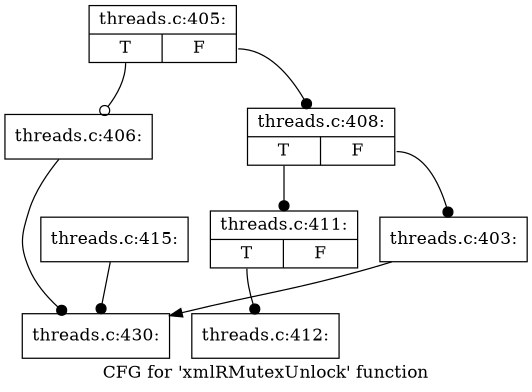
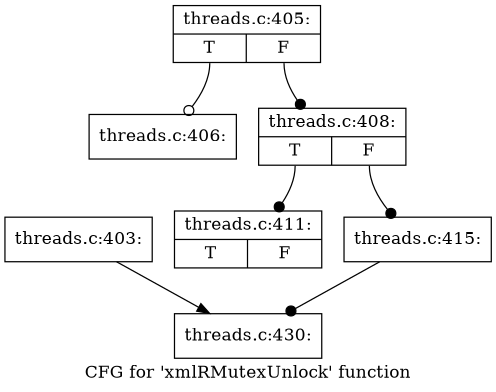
edge "threads.c:408:" -> "threads.c:403:": now "threads.c:408:" -> "threads.c:415:"
edge "threads.c:406:" -> "threads.c:430:": removed
node "threads.c:412:": removed
